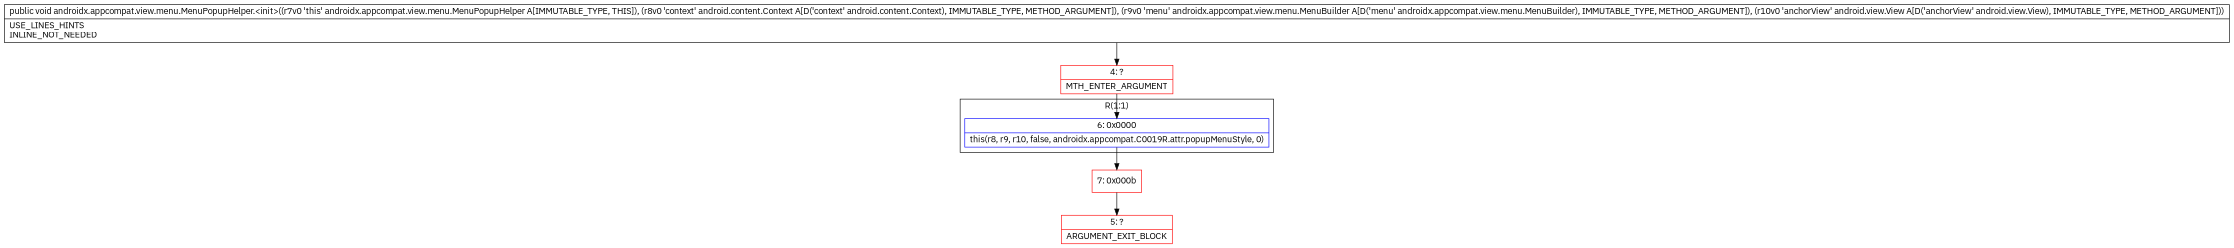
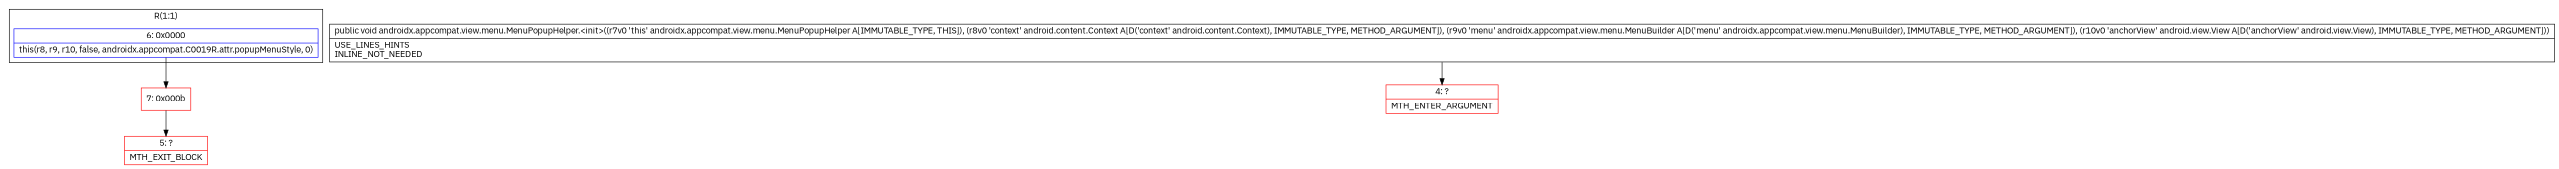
edge "4: ?" -> "6: 0x0000": removed
node "5: ?": text "ARGUMENT_EXIT_BLOCK" -> "MTH_EXIT_BLOCK"
